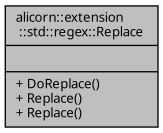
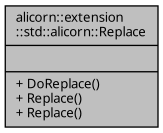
node "alicorn::extension": text "::std::regex::Replace" -> "::std::alicorn::Replace"
